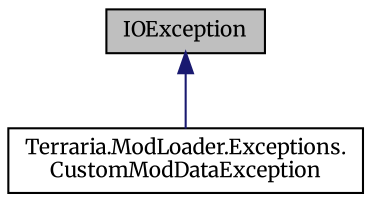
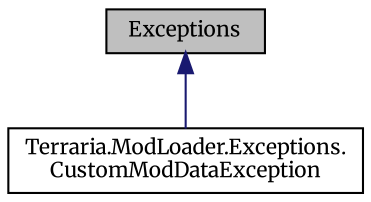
node "IOException": label "IOException" -> "Exceptions"
